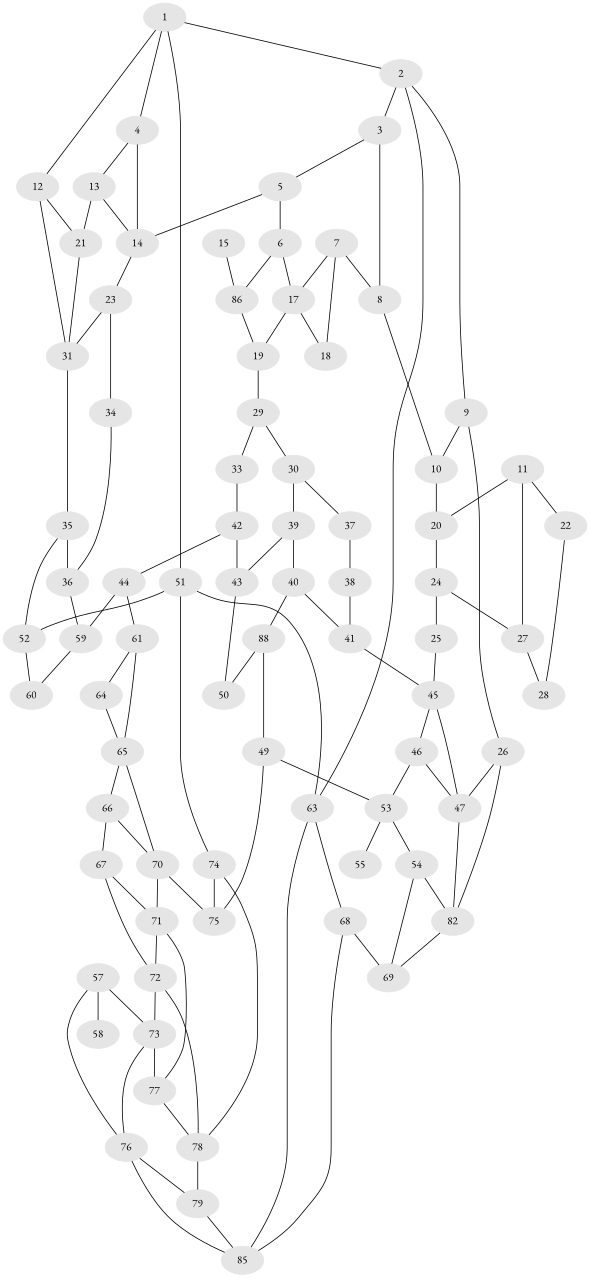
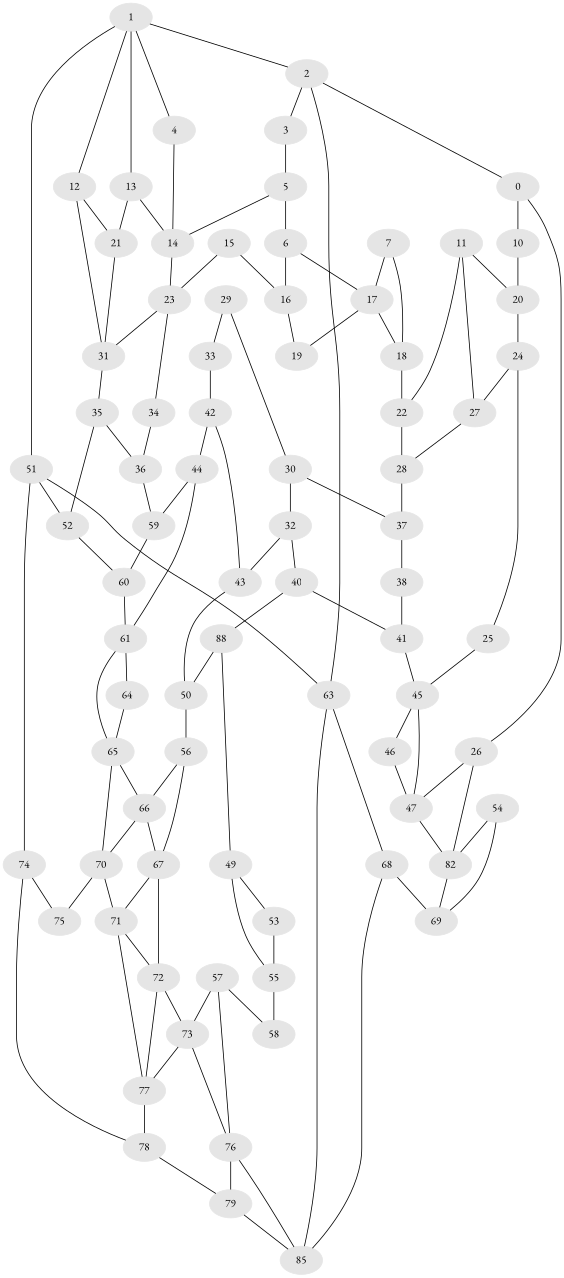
edge "4" -- "13": now "1" -- "13"
edge "15" -- "23": added
node "86": label "86" -> "16"
node "8": removed
edge "19" -- "29": removed
edge "18" -- "22": added
node "9": label "9" -> "0"
edge "28" -- "37": added
node "39": label "39" -> "32"
edge "60" -- "61": added
node "56": added
edge "46" -- "53": removed
edge "53" -- "54": removed
edge "49" -- "75": now "49" -- "55"
edge "55" -- "58": added
edge "72" -- "78": now "72" -- "77"
